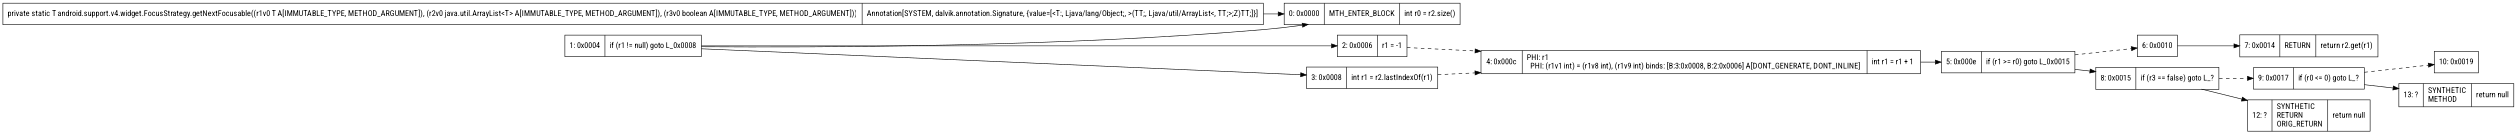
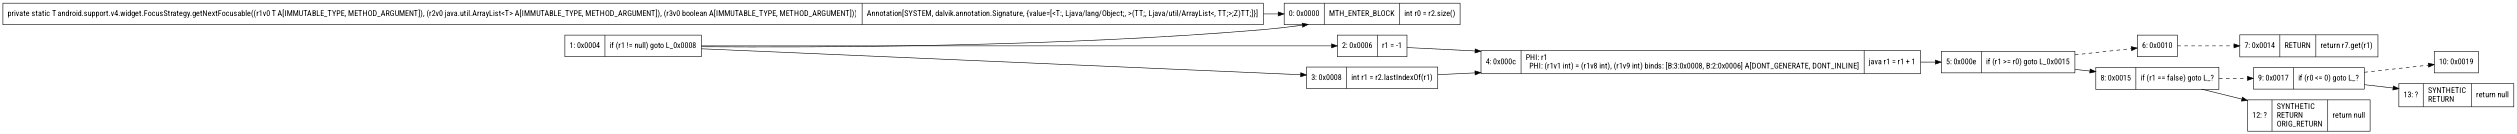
edge "6: 0x0010" -> "7: 0x0014": style solid -> dashed
node "7: 0x0014": text "return r2.get(r1)" -> "return r7.get(r1)"
edge "2: 0x0006" -> "4: 0x000c": style dashed -> solid
node "4: 0x000c": text "int r1 = r1 + 1" -> "java r1 = r1 + 1"
edge "3: 0x0008" -> "4: 0x000c": style dashed -> solid
node "8: 0x0015": text "if (r3 == false) goto L_?" -> "if (r1 == false) goto L_?"
node "13: ?": text "METHOD" -> "RETURN"
